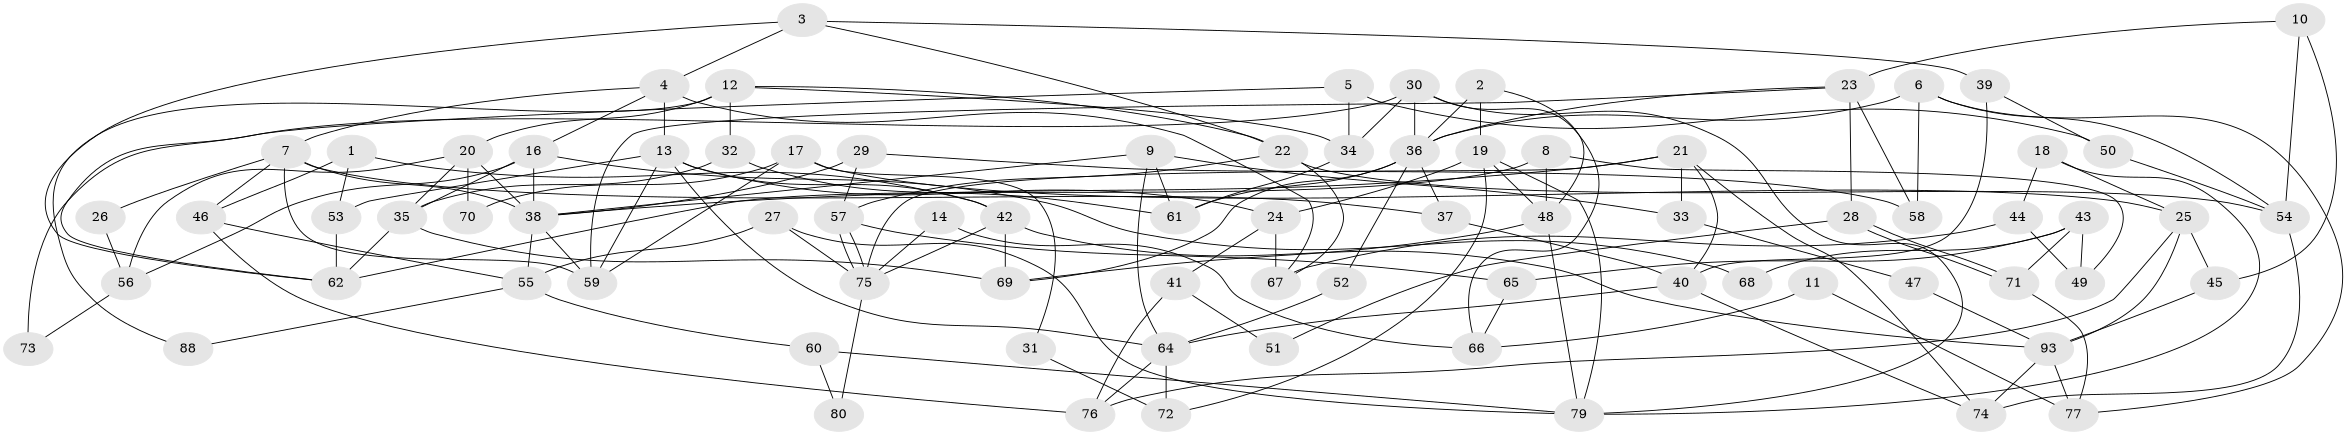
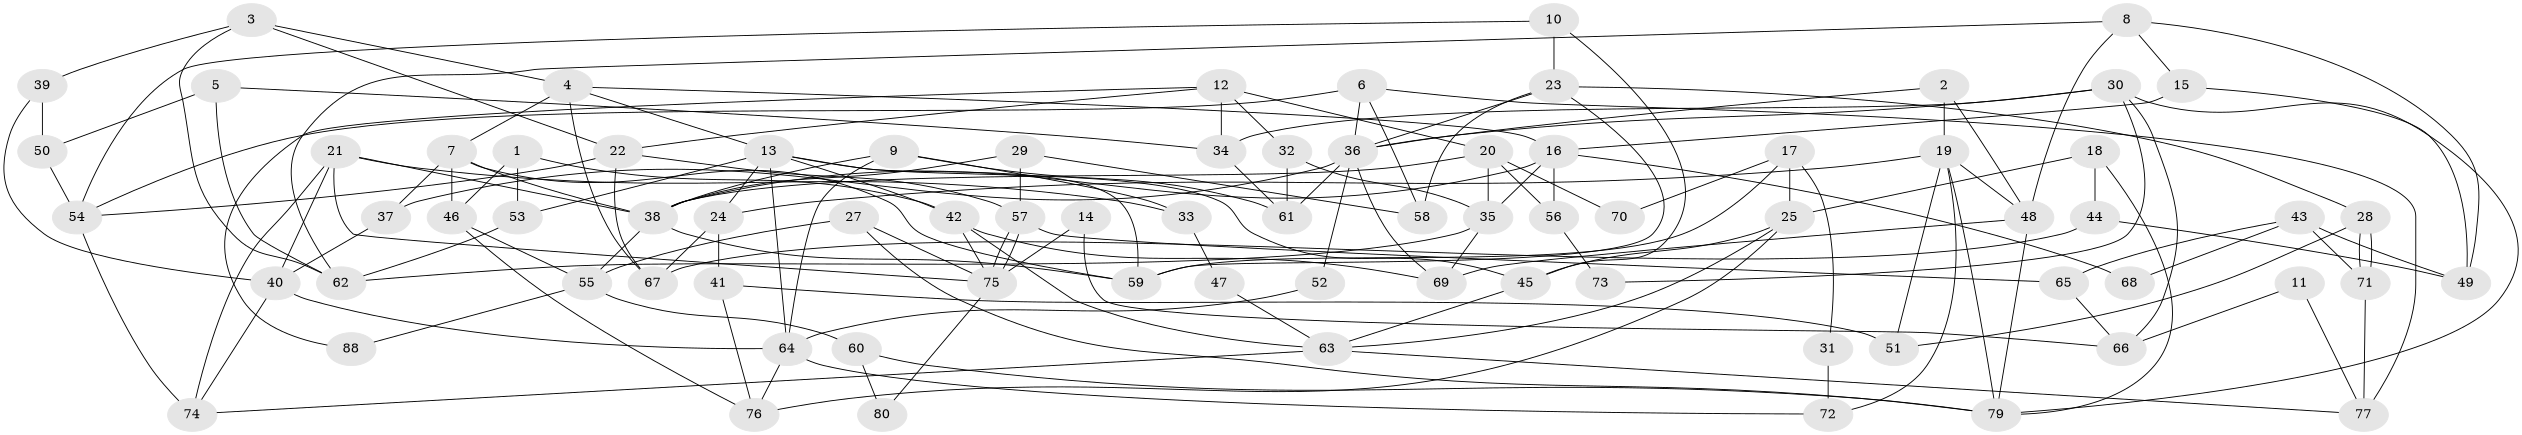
node "15": added
edge "13" -- "45": added
node "26": removed
edge "19" -- "51": added
node "93": label "93" -> "63"
